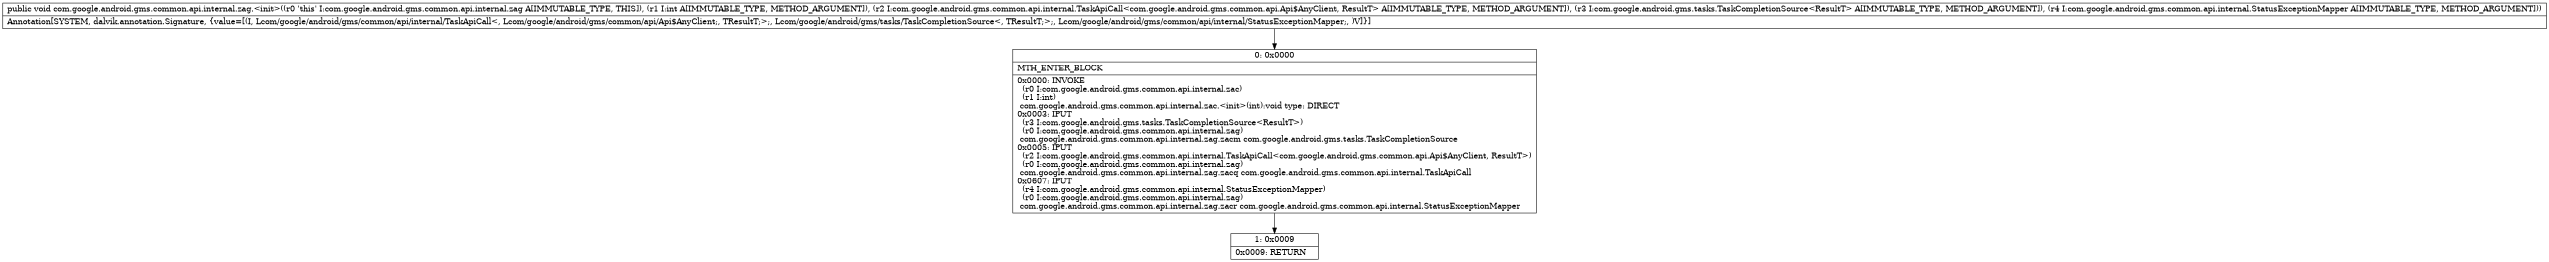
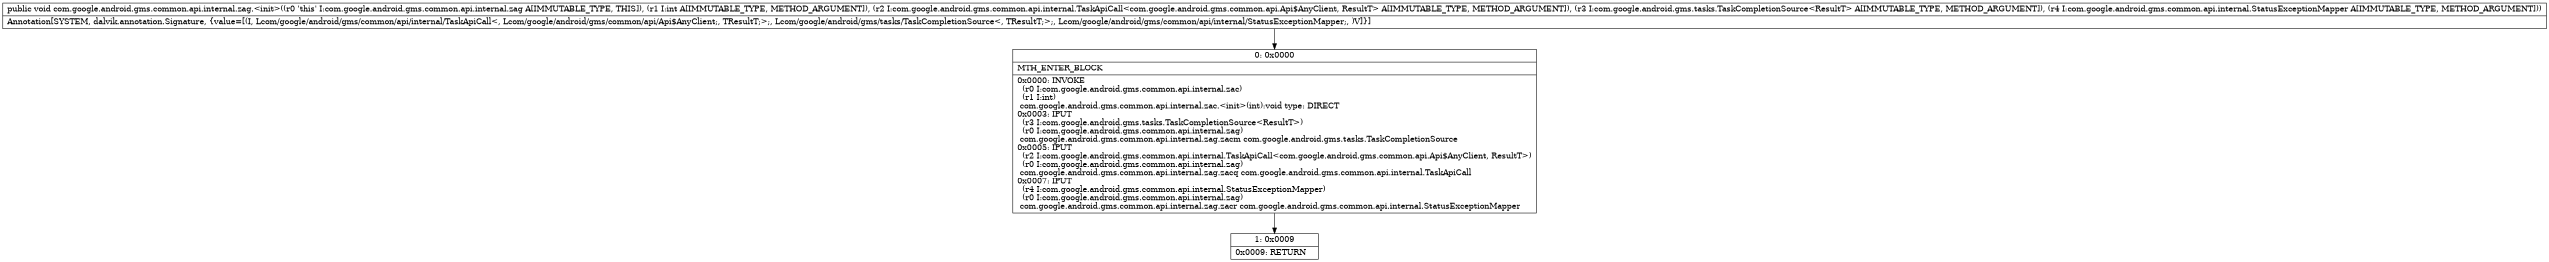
node "0: 0x0000": text "0x0607: IPUT" -> "0x0007: IPUT"
